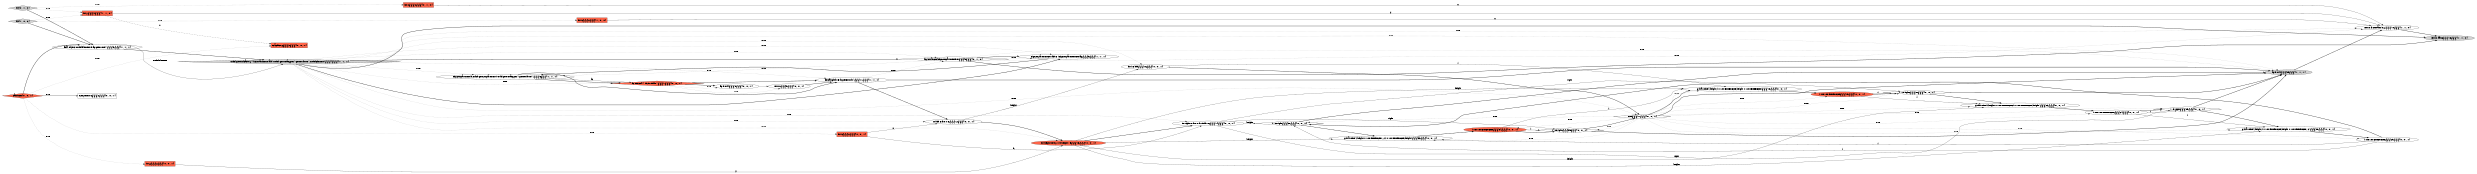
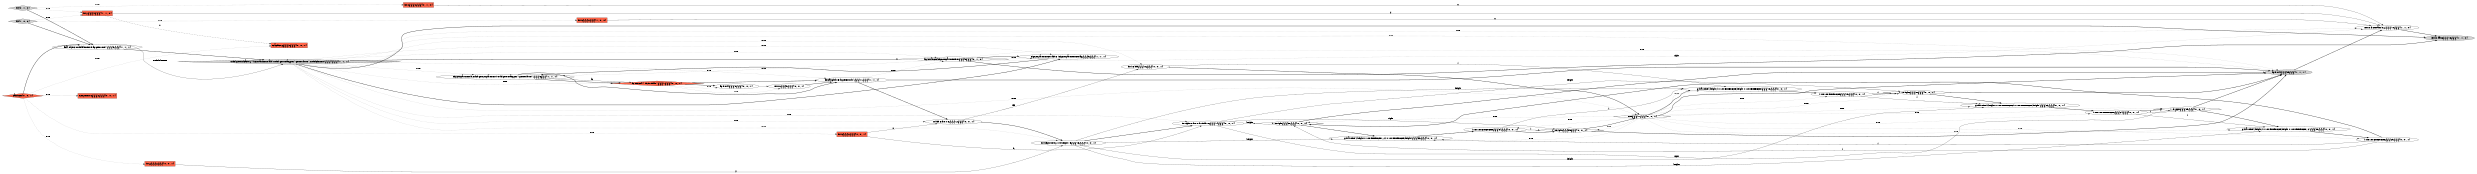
edge "fig instanceof FigCompartmentBox@@@5@@@['0', '1', '0']" -> "return fr.contains(x,y)@@@10@@@['1', '1', '0']": label "true" -> "right"
edge "int right = fr.x + fr.width - 6@@@14@@@['0', '0', '1']" -> "i >= right@@@20@@@['0', '0', '1']": label "right" -> "height"
node "i += WAVE_LENGTH@@@19@@@['0', '0', '1']": fillcolor tomato -> white
edge "paintIcon['0', '0', '1']" -> "Component c@@@2@@@['0', '0', '1']": style solid -> dotted
node "Component c@@@2@@@['0', '0', '1']": fillcolor white -> tomato
edge "int left = fr.x + 6@@@12@@@['0', '0', '1']" -> "int i = left@@@16@@@['0', '0', '1']": label "height" -> "left"
node "i += WAVE_LENGTH@@@34@@@['0', '0', '1']": fillcolor tomato -> white
node "int height = fr.y + fr.height - 5@@@13@@@['0', '0', '1']": fillcolor tomato -> white
